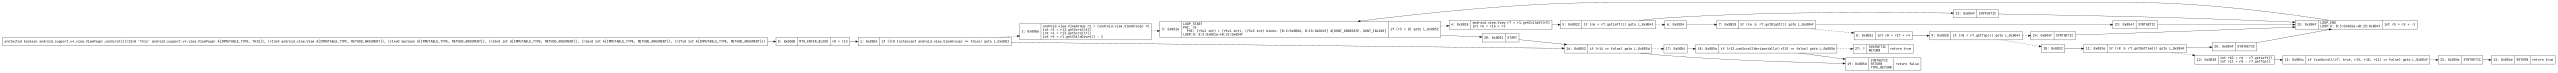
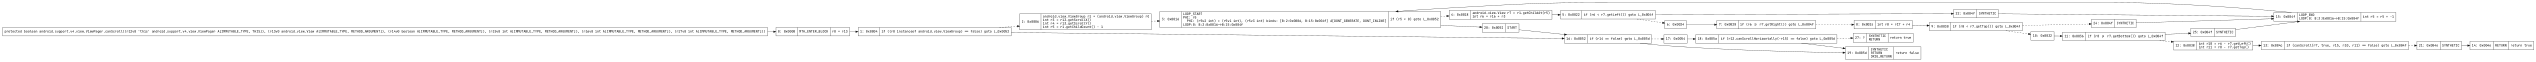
node "23: 0x004f": removed
node "19: 0x005d": text "TYPE_RETURN" -> "ORIG_RETURN"
